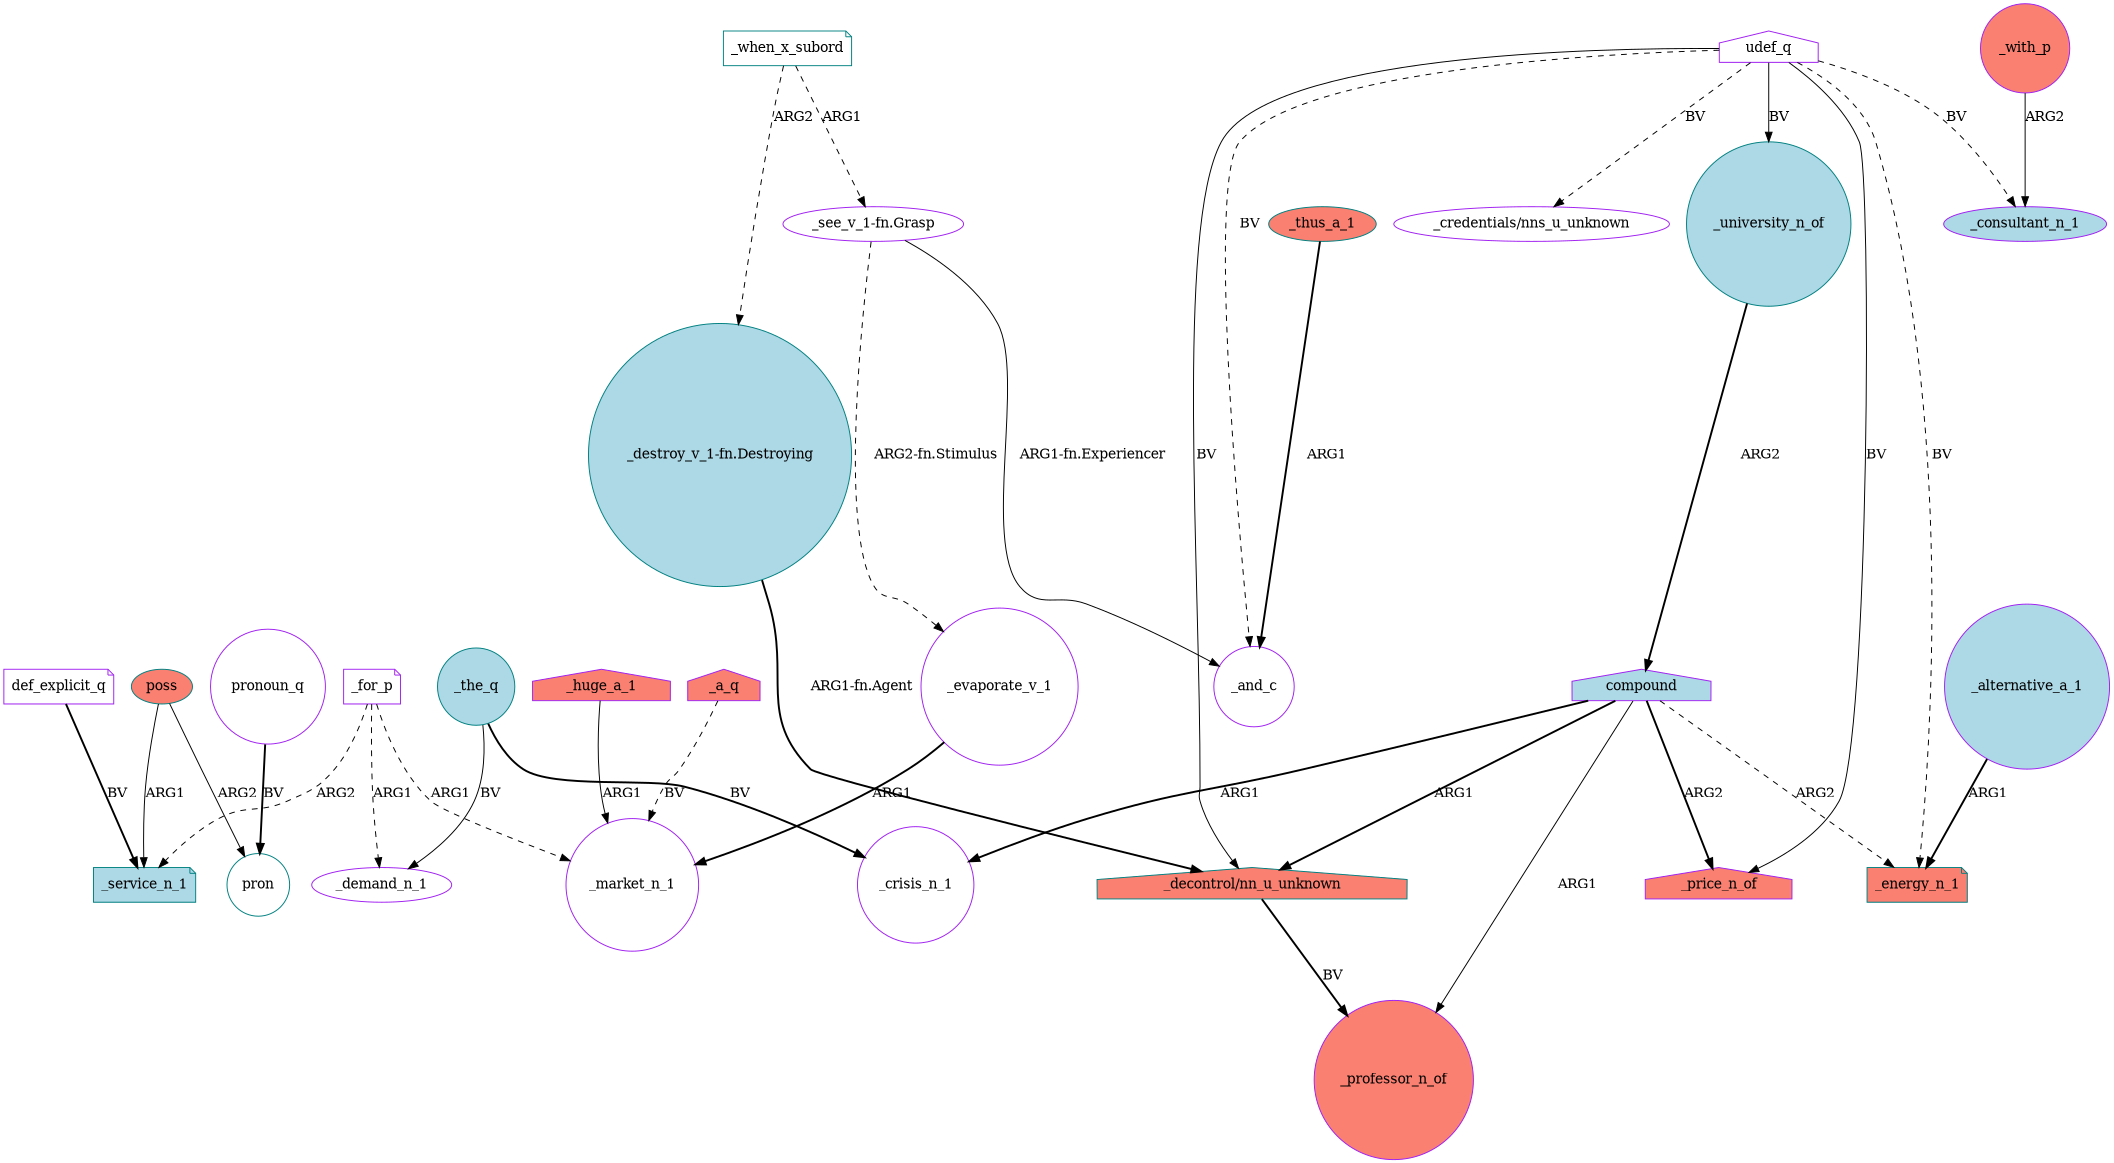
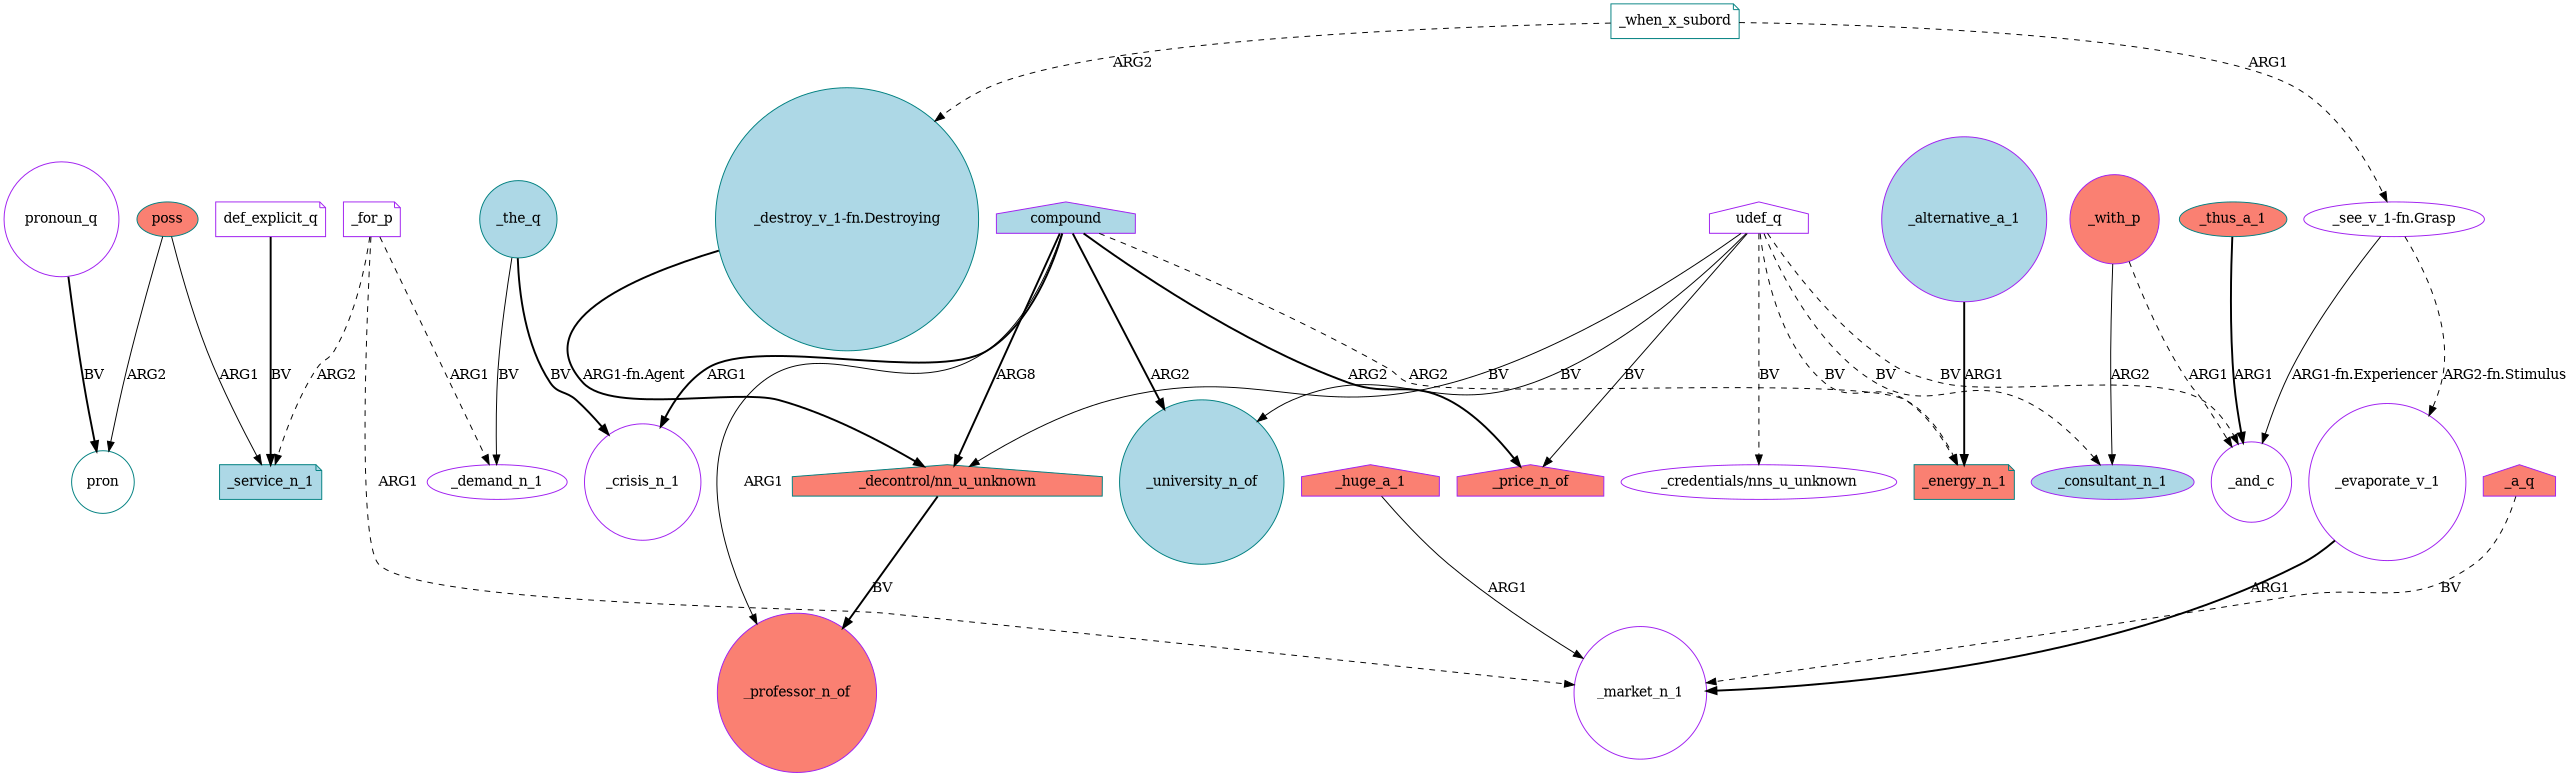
edge "_with_p" -> "_and_c": added, label "ARG1"
edge "_university_n_of" -> "compound": reversed
edge "compound" -> "_decontrol/nn_u_unknown": label "ARG1" -> "ARG8"
